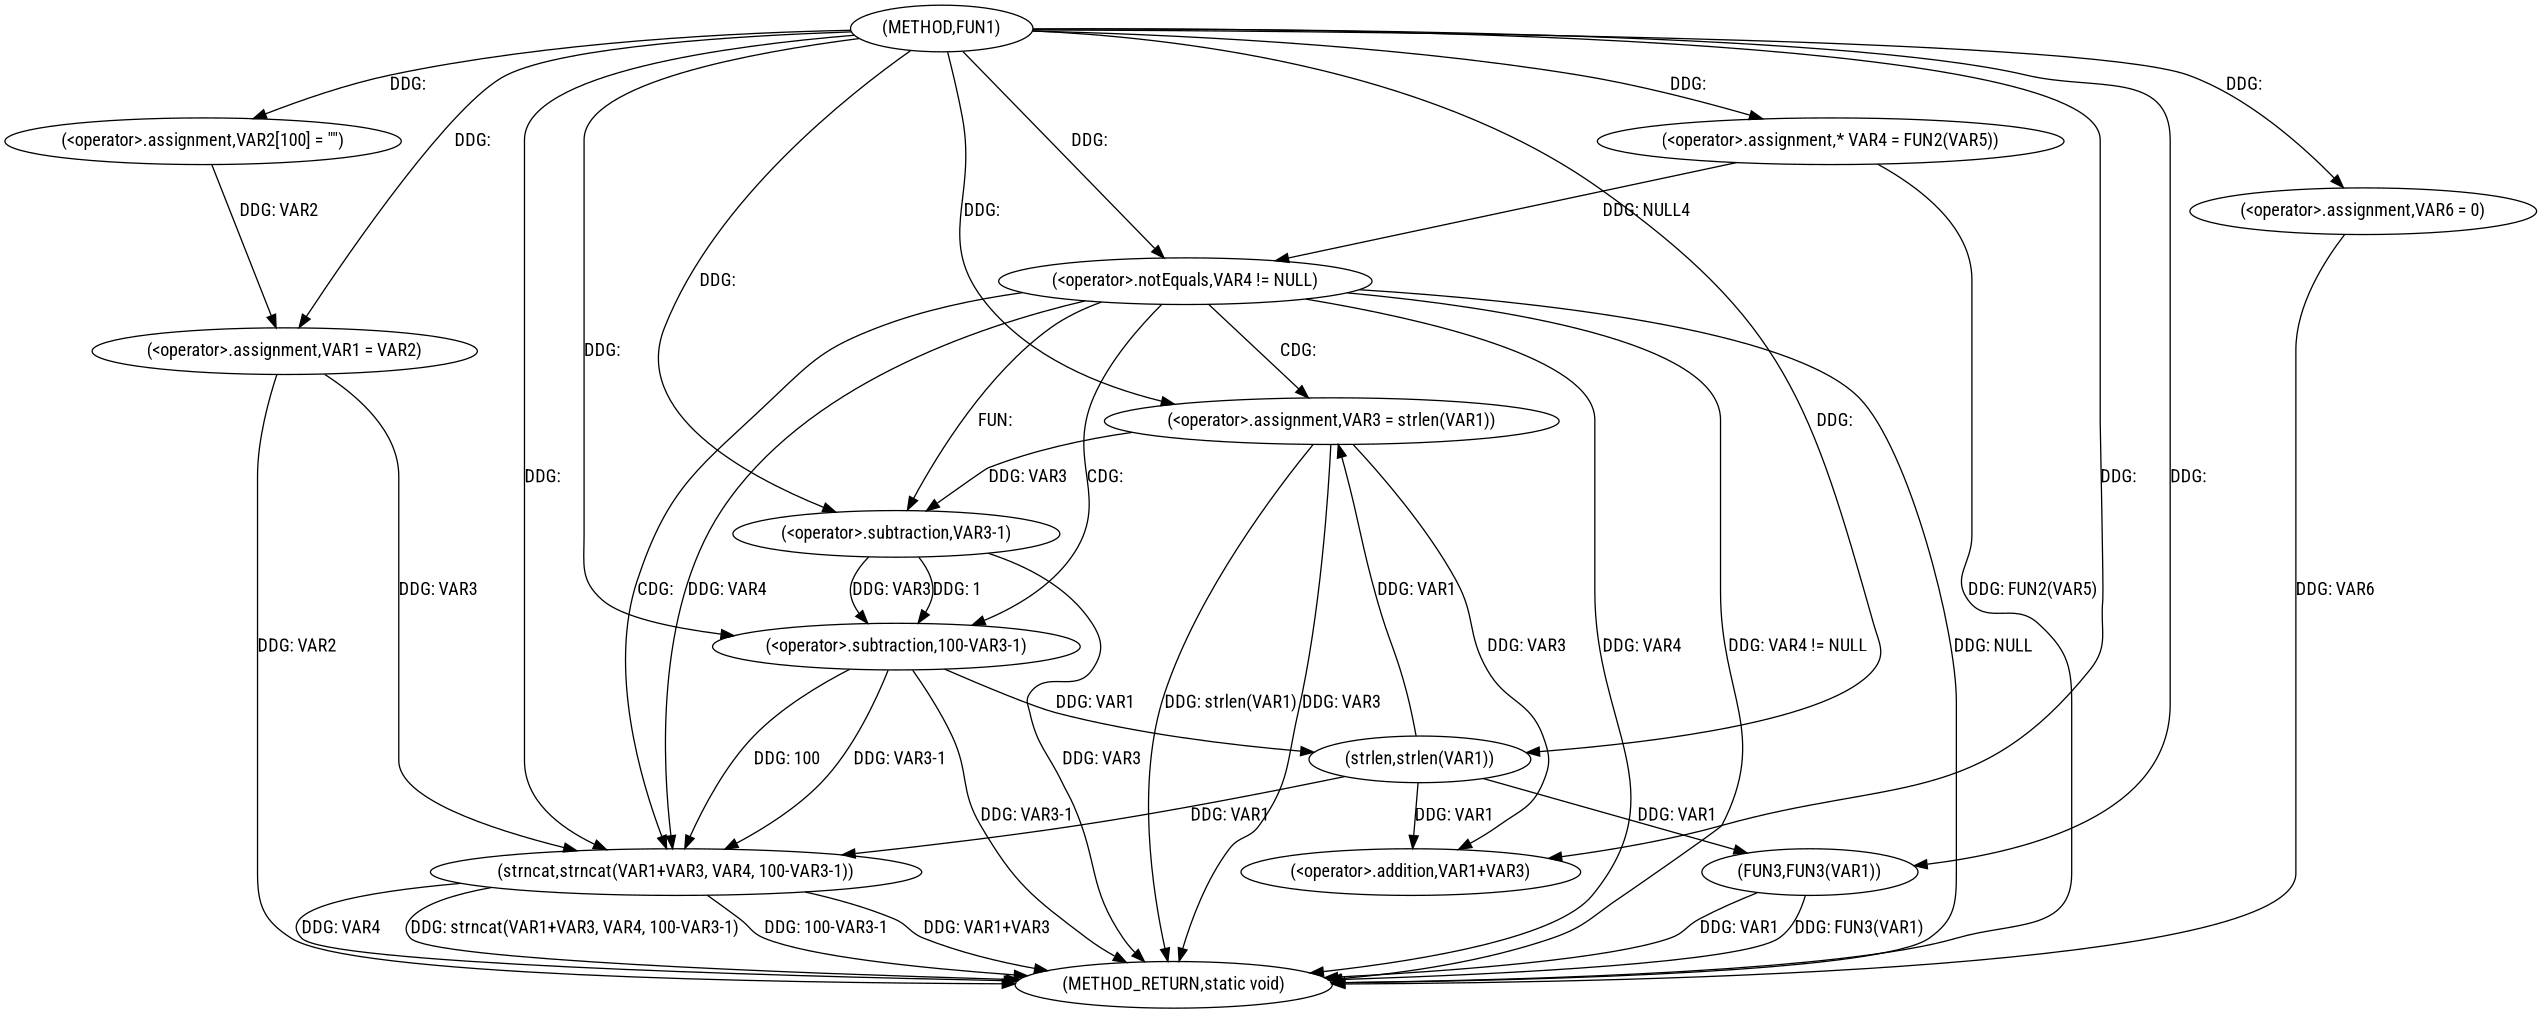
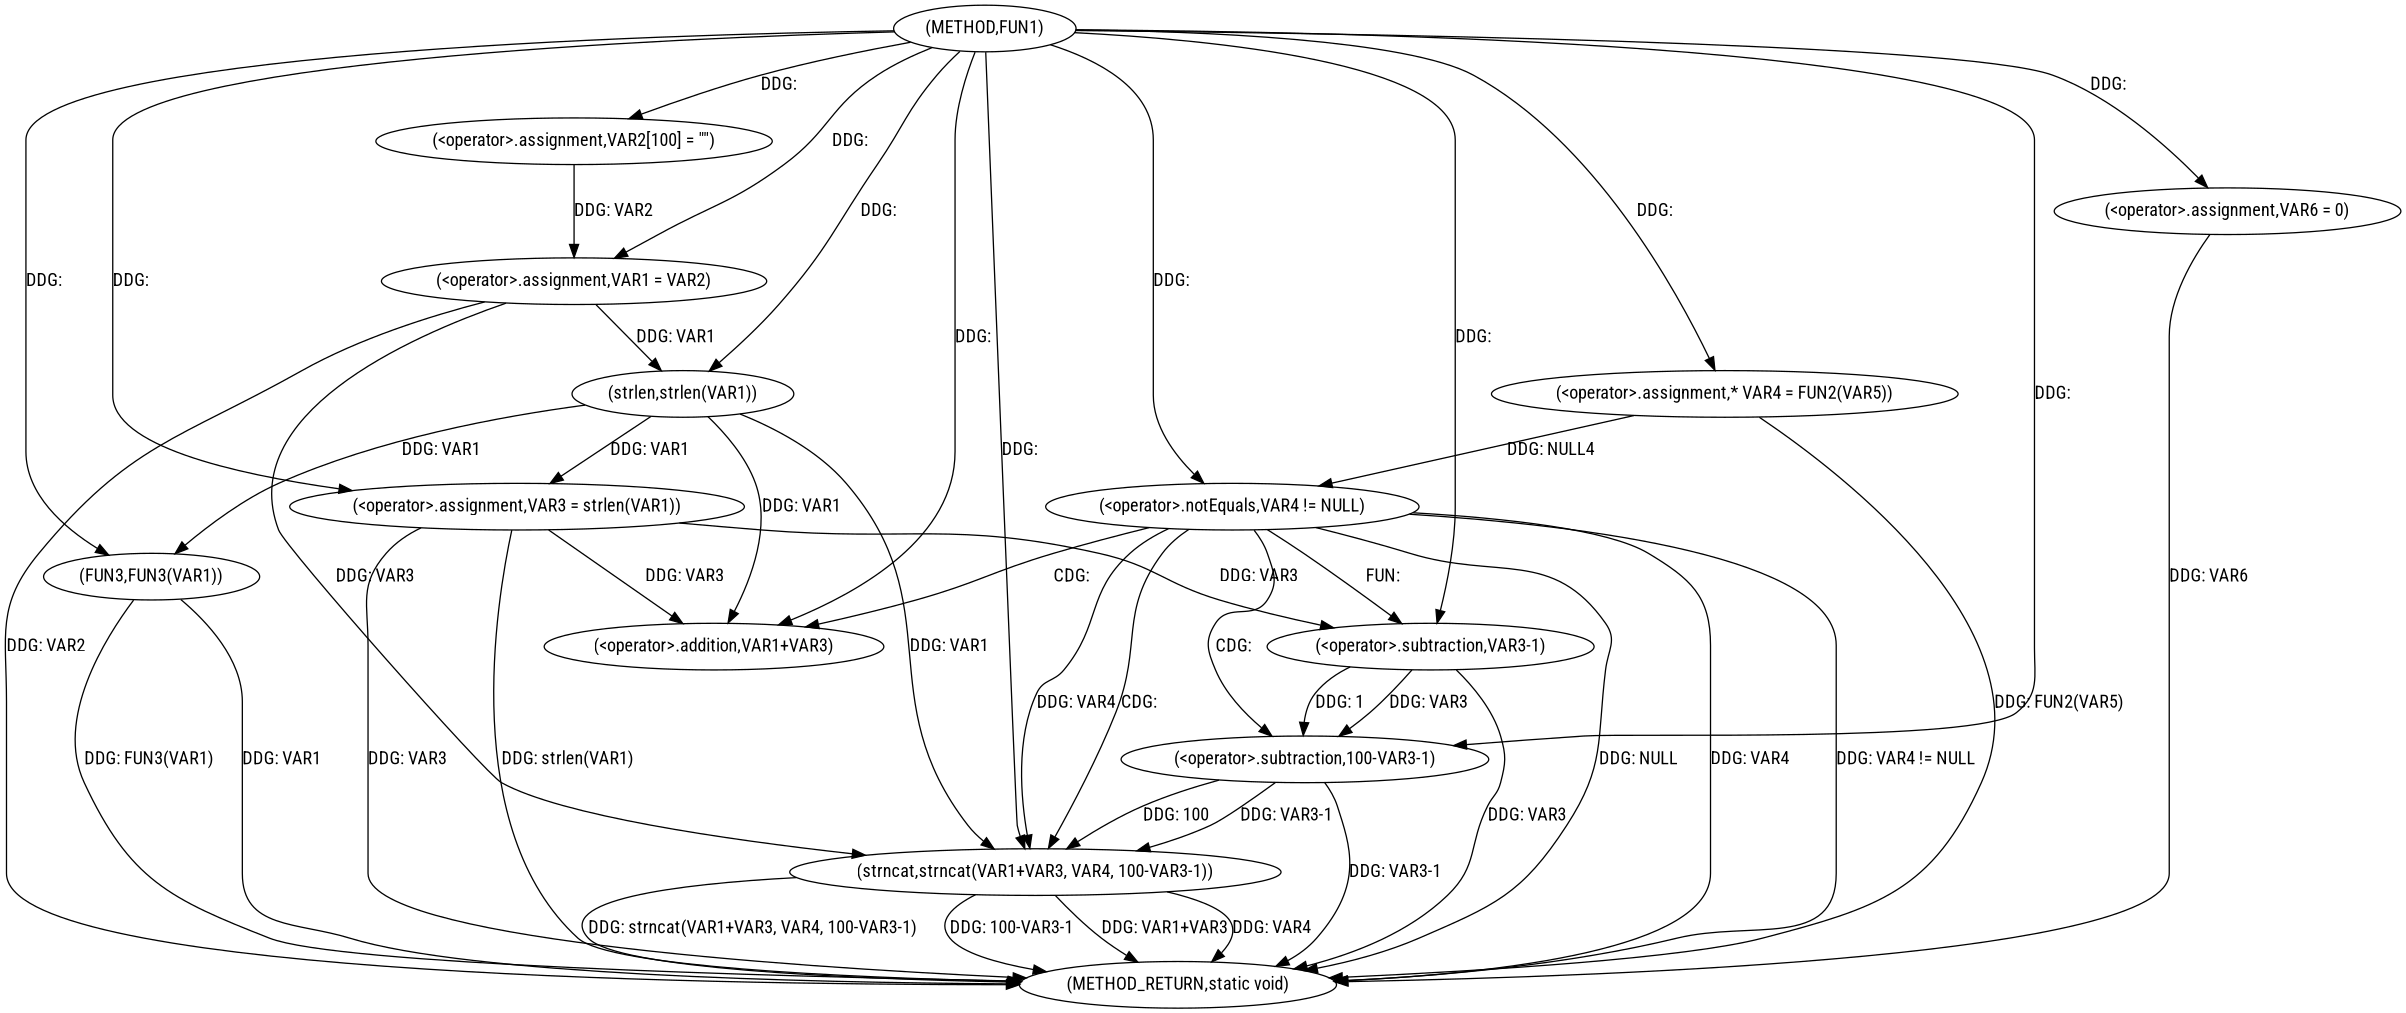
edge "(<operator>.notEquals,VAR4 != NULL)" -> "(<operator>.assignment,VAR3 = strlen(VAR1))": now "(<operator>.notEquals,VAR4 != NULL)" -> "(<operator>.addition,VAR1+VAR3)"
edge "(<operator>.subtraction,100-VAR3-1)" -> "(strlen,strlen(VAR1))": now "(<operator>.assignment,VAR1 = VAR2)" -> "(strlen,strlen(VAR1))"
